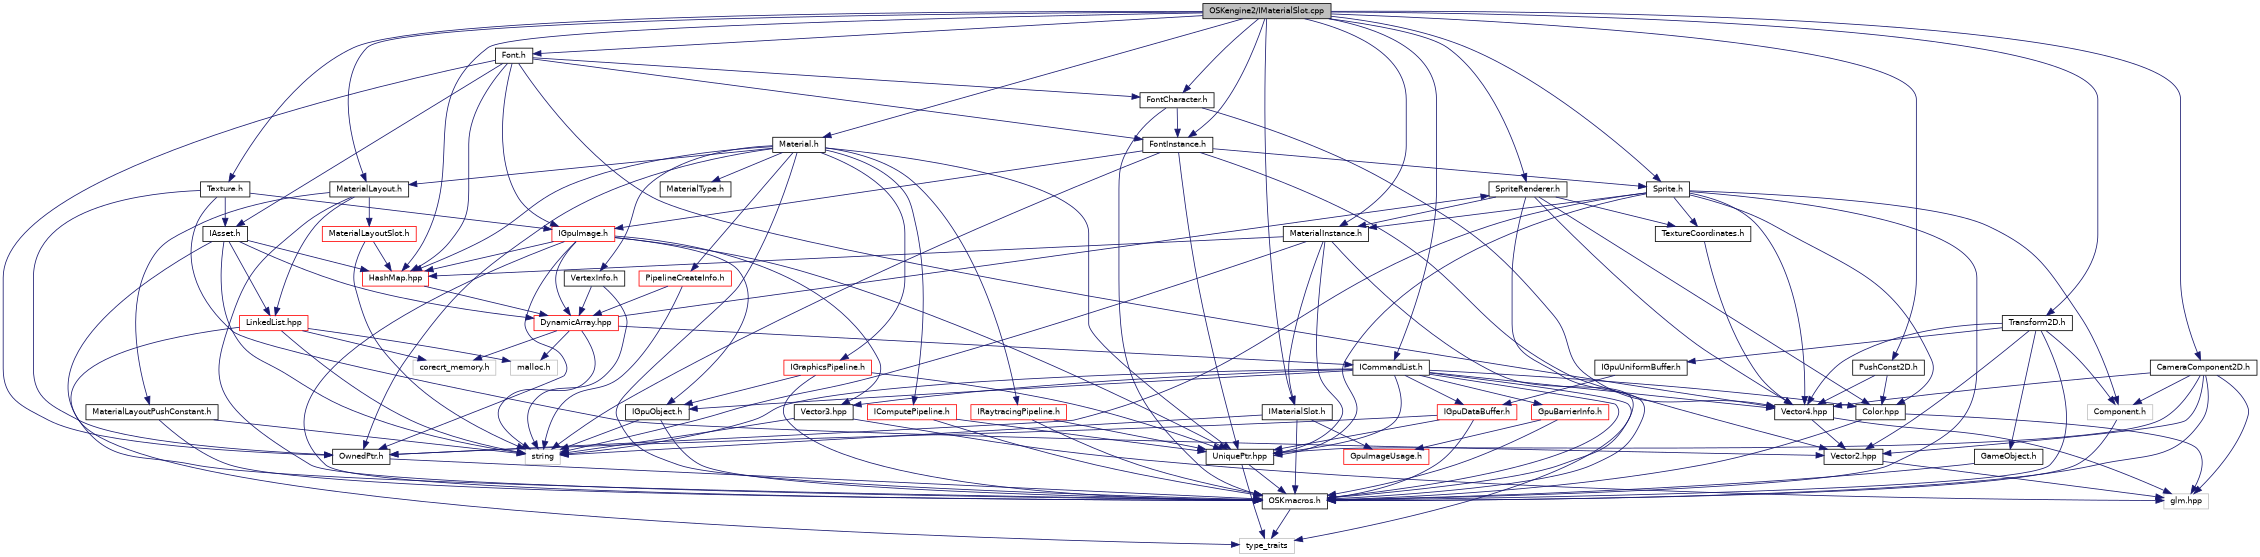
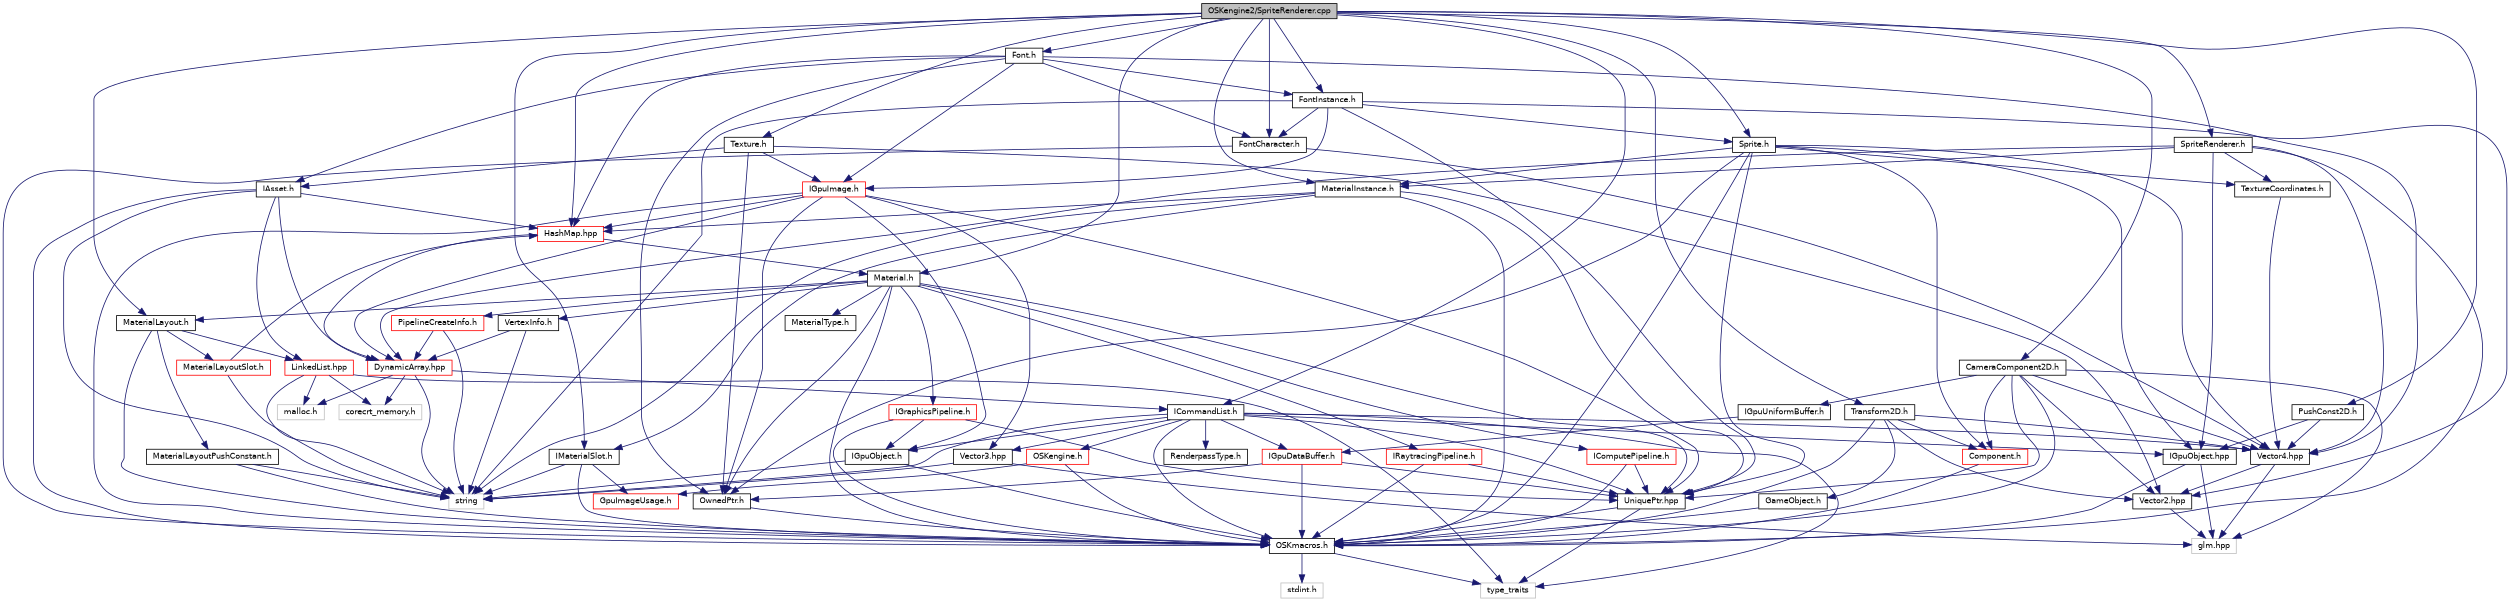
node "OSKengine2/IMaterialSlot.cpp": label "OSKengine2/IMaterialSlot.cpp" -> "OSKengine2/SpriteRenderer.cpp"
edge "FontCharacter.h" -> "FontInstance.h": reversed
edge "Material.h" -> "HashMap.hpp": reversed
edge "DynamicArray.hpp" -> "SpriteRenderer.h": reversed
edge "Transform2D.h" -> "IGpuUniformBuffer.h": now "CameraComponent2D.h" -> "IGpuUniformBuffer.h"
node "GpuBarrierInfo.h": label "GpuBarrierInfo.h" -> "OSKengine.h"
node "Color.hpp": label "Color.hpp" -> "IGpuObject.hpp"
node "Component.h": color grey75 -> red
node "RenderpassType.h": added
node "stdint.h": added
